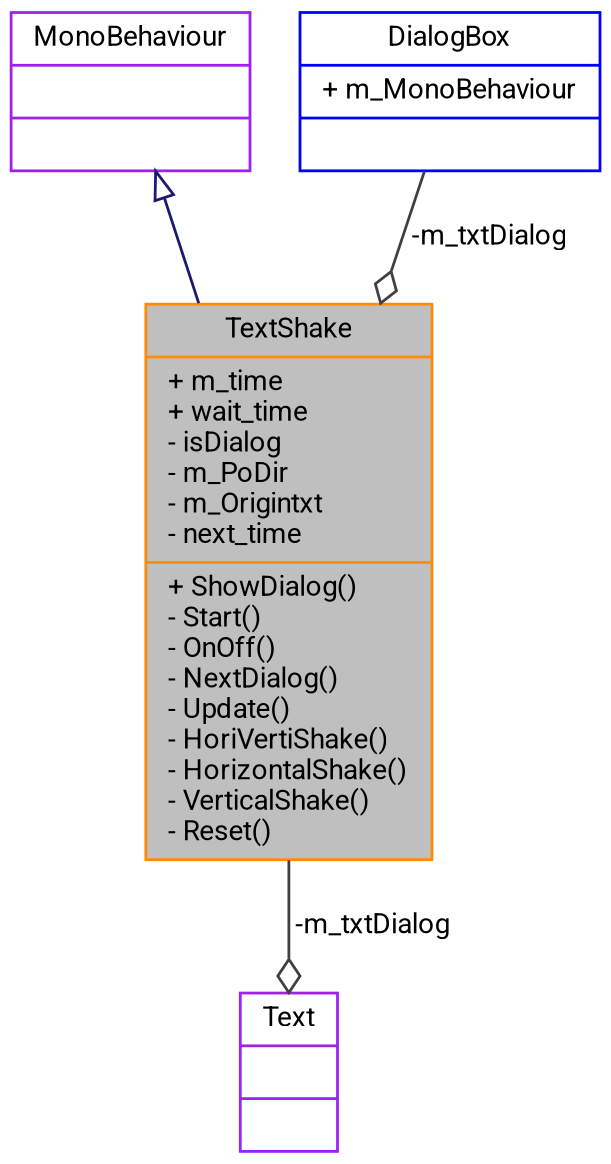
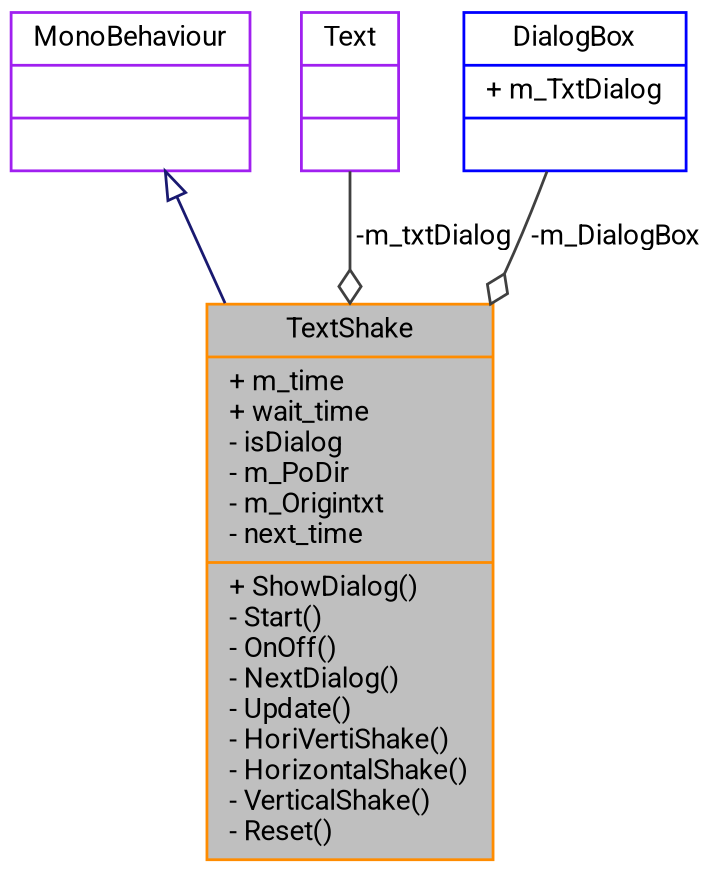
node "DialogBox": text "+ m_MonoBehaviour" -> "+ m_TxtDialog"
edge "DialogBox" -> "TextShake": label " -m_txtDialog" -> " -m_DialogBox"
edge "TextShake" -> "Text": reversed
